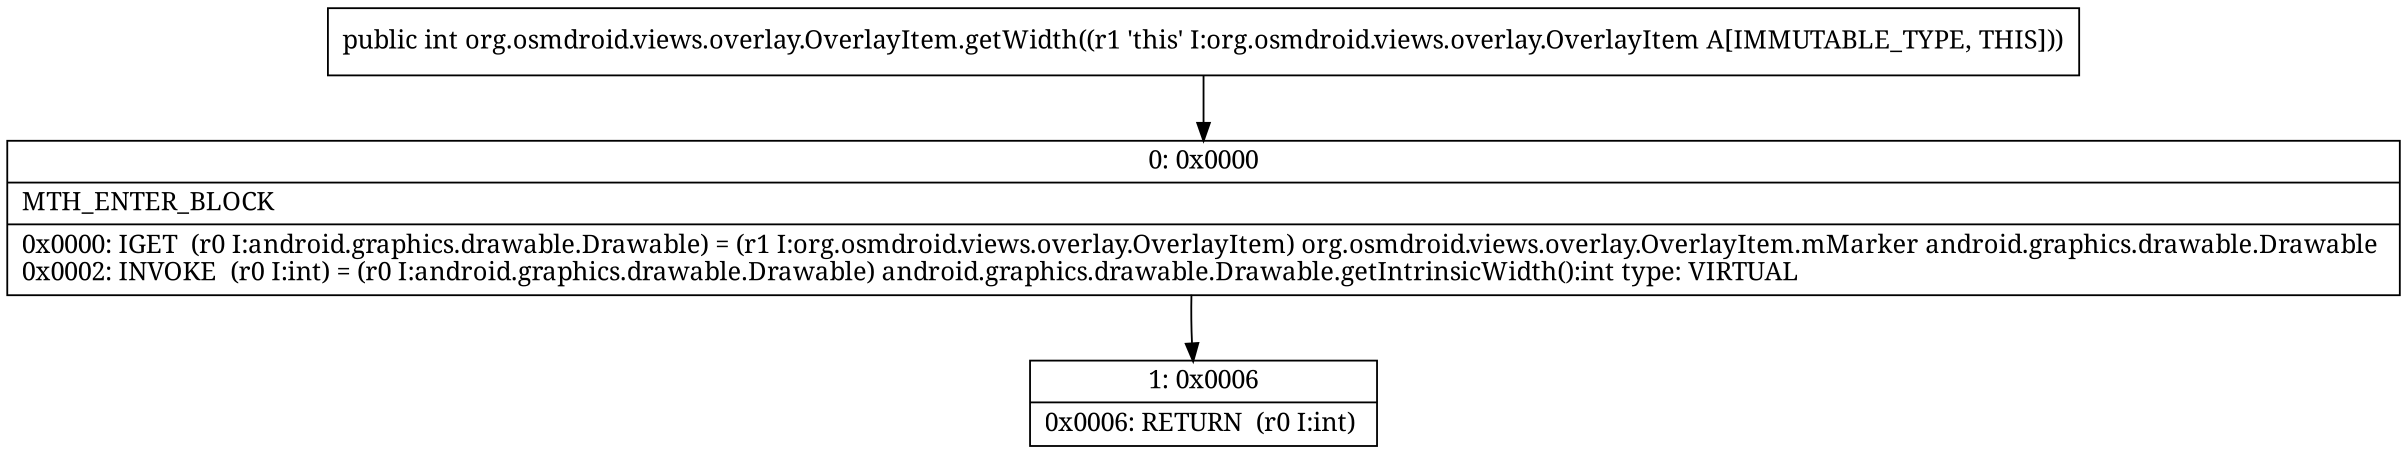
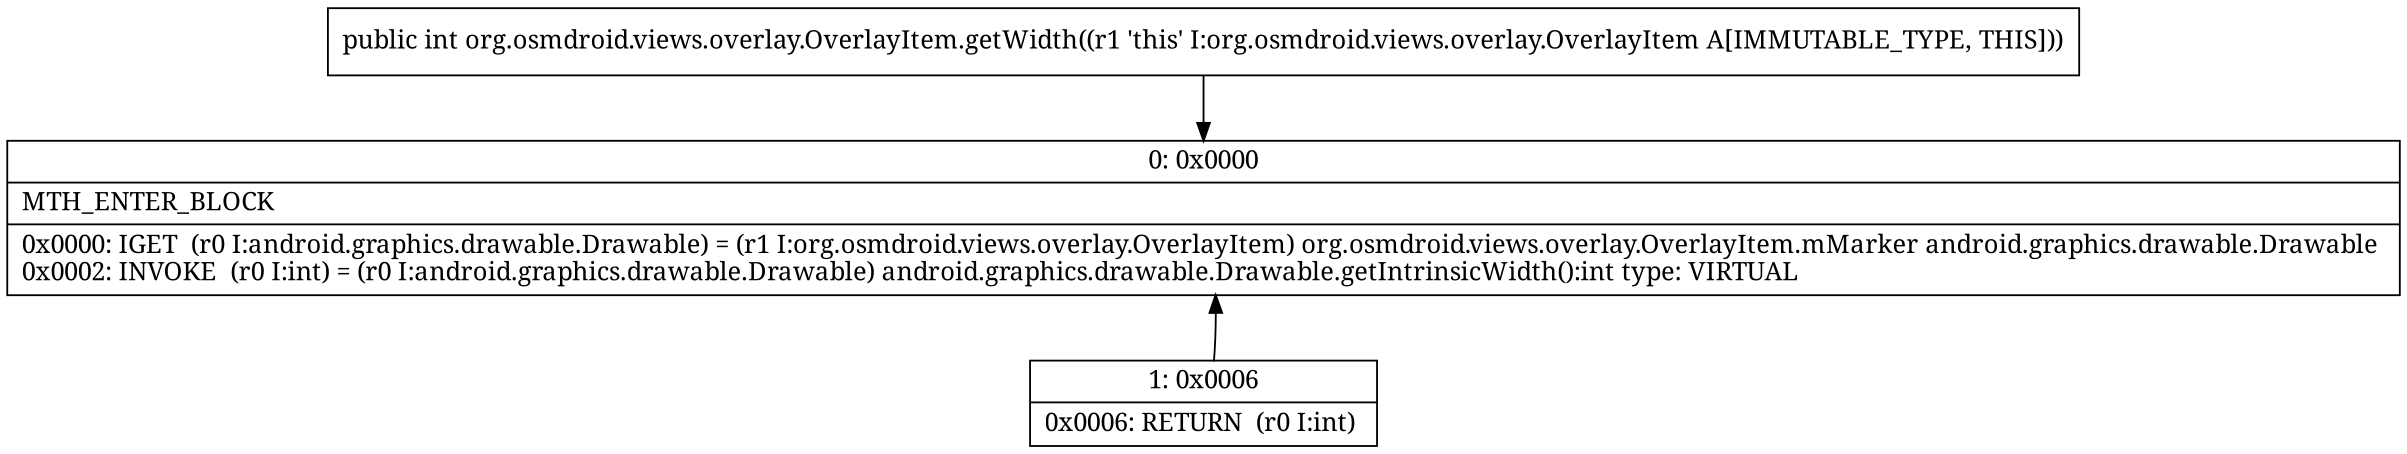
edge "0: 0x0000" -> "1: 0x0006": reversed
